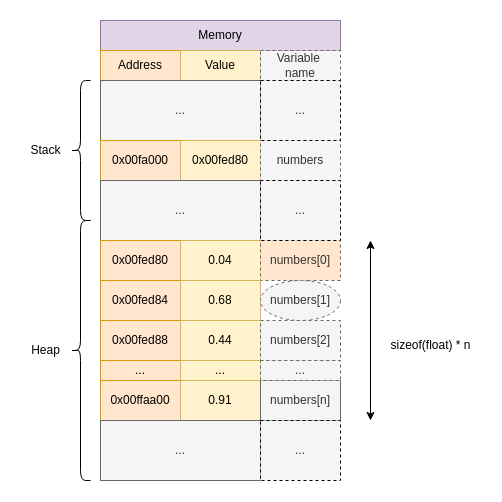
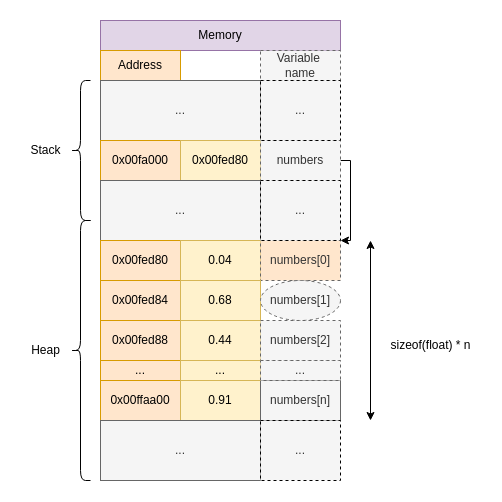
node "Value": removed
edge "numbers" -> "numbers[0]": added
